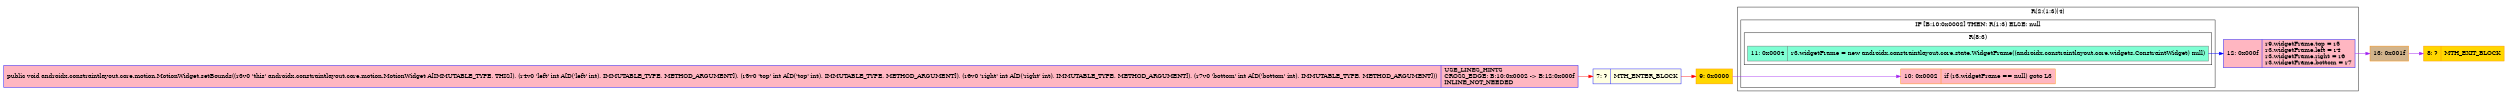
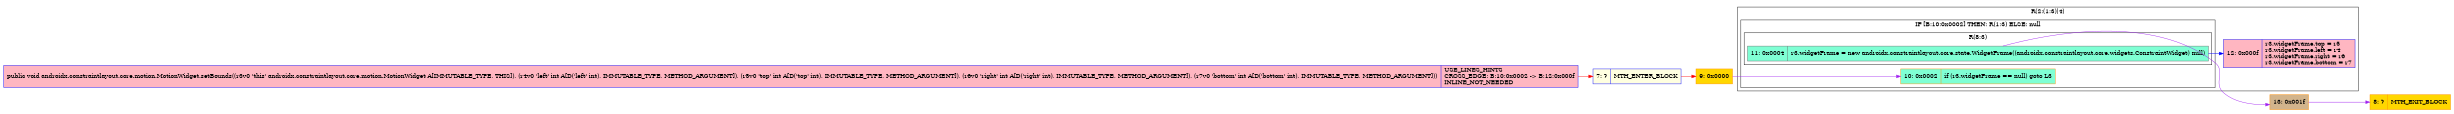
node "12: 0x000f": text "r9.widgetFrame.top = r5" -> "r3.widgetFrame.top = r5"
edge "12: 0x000f" -> "13: 0x001f": now "11: 0x0004" -> "13: 0x001f"
node "10: 0x0002": fillcolor lightpink -> aquamarine
